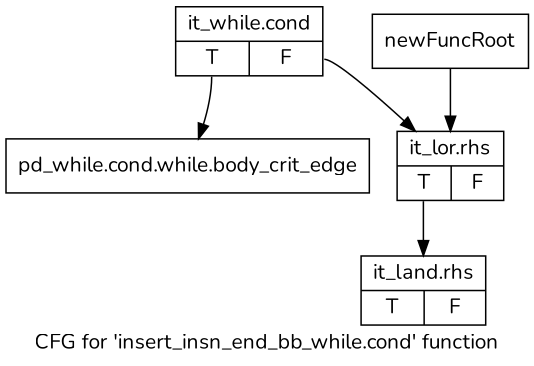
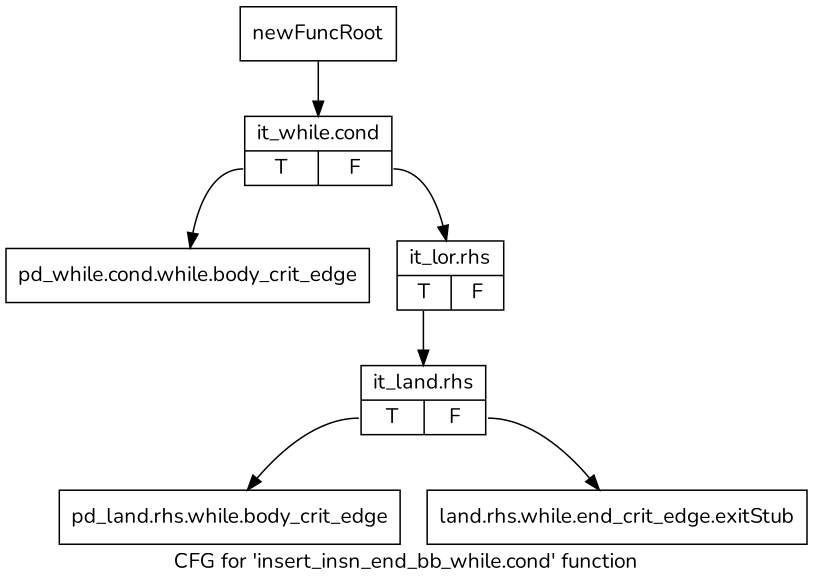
edge "newFuncRoot" -> "it_lor.rhs": now "newFuncRoot" -> "it_while.cond"
node "pd_land.rhs.while.body_crit_edge": added
node "land.rhs.while.end_crit_edge.exitStub": added
